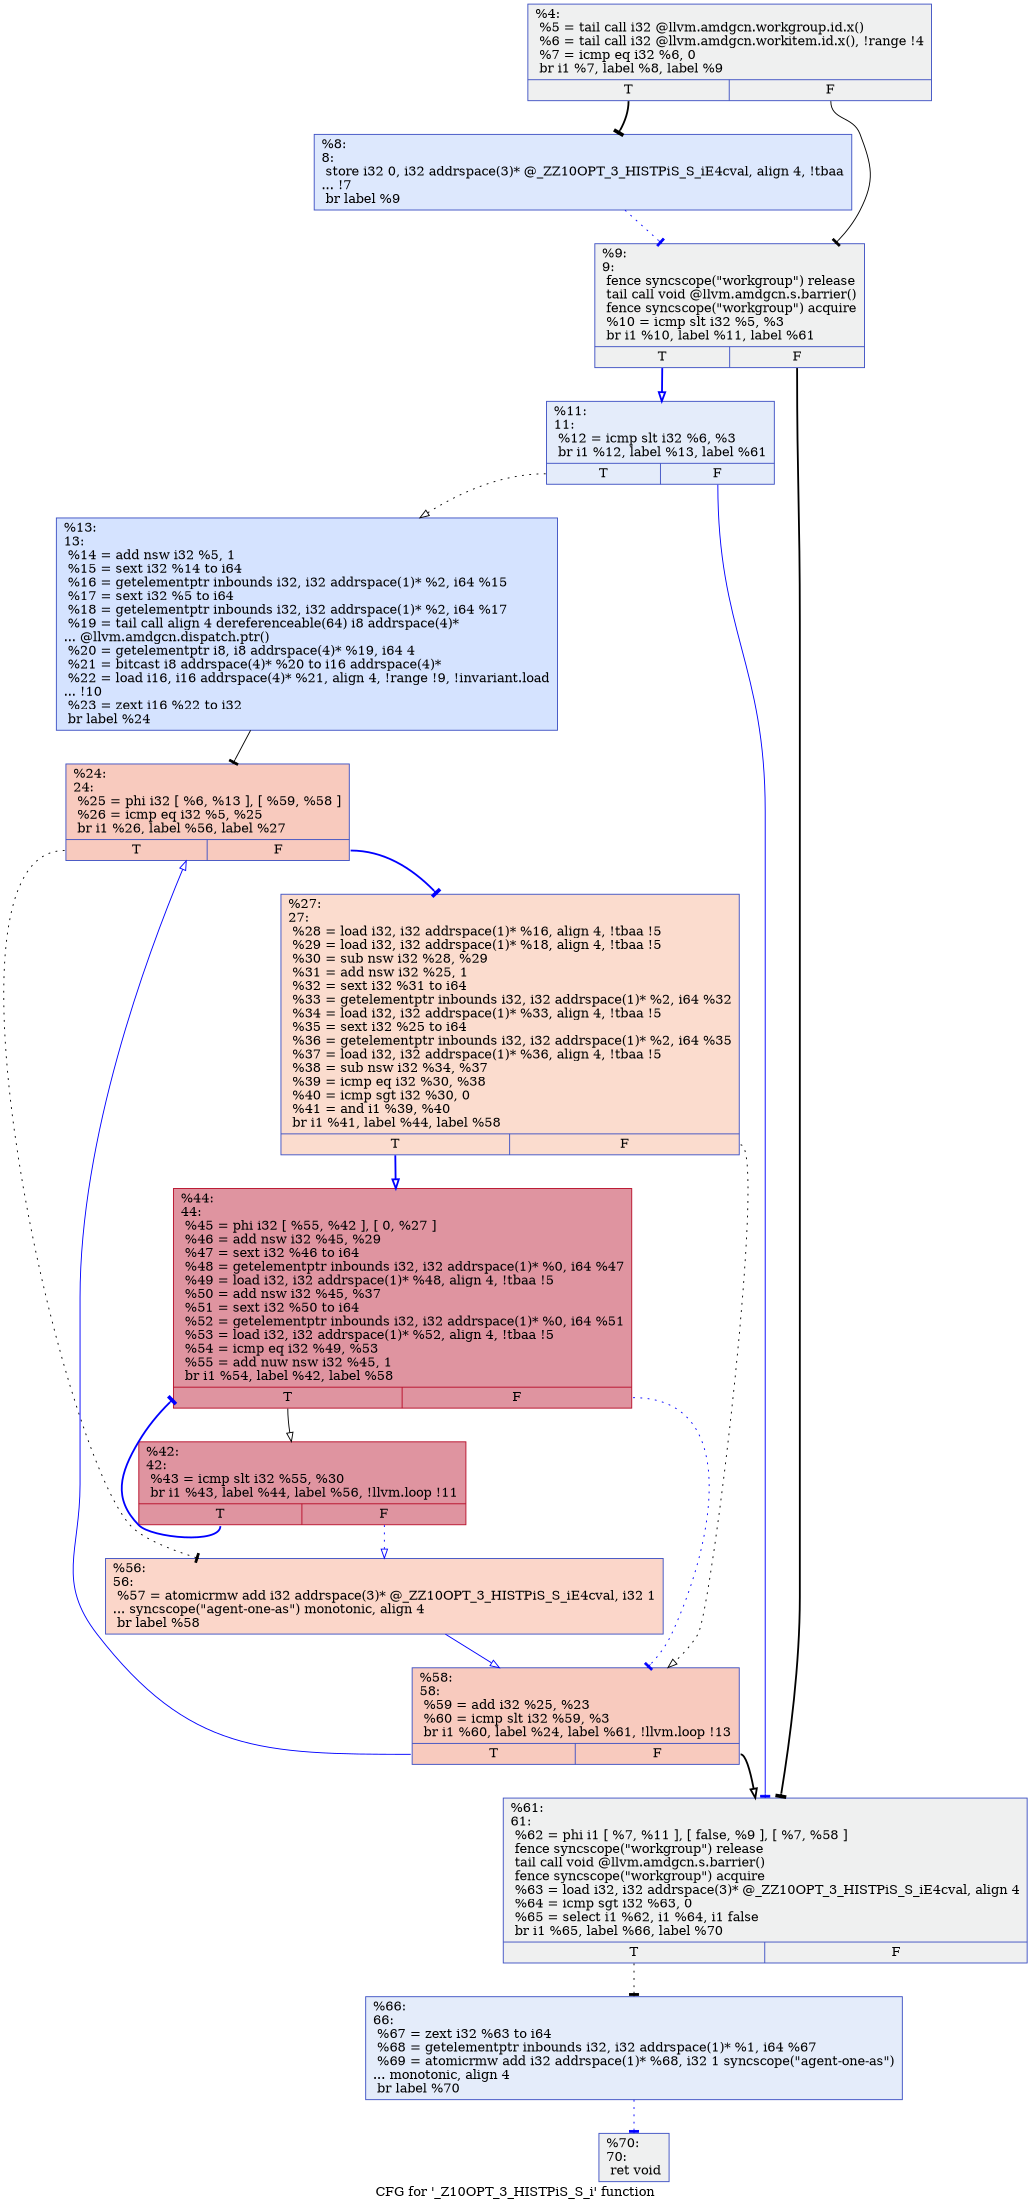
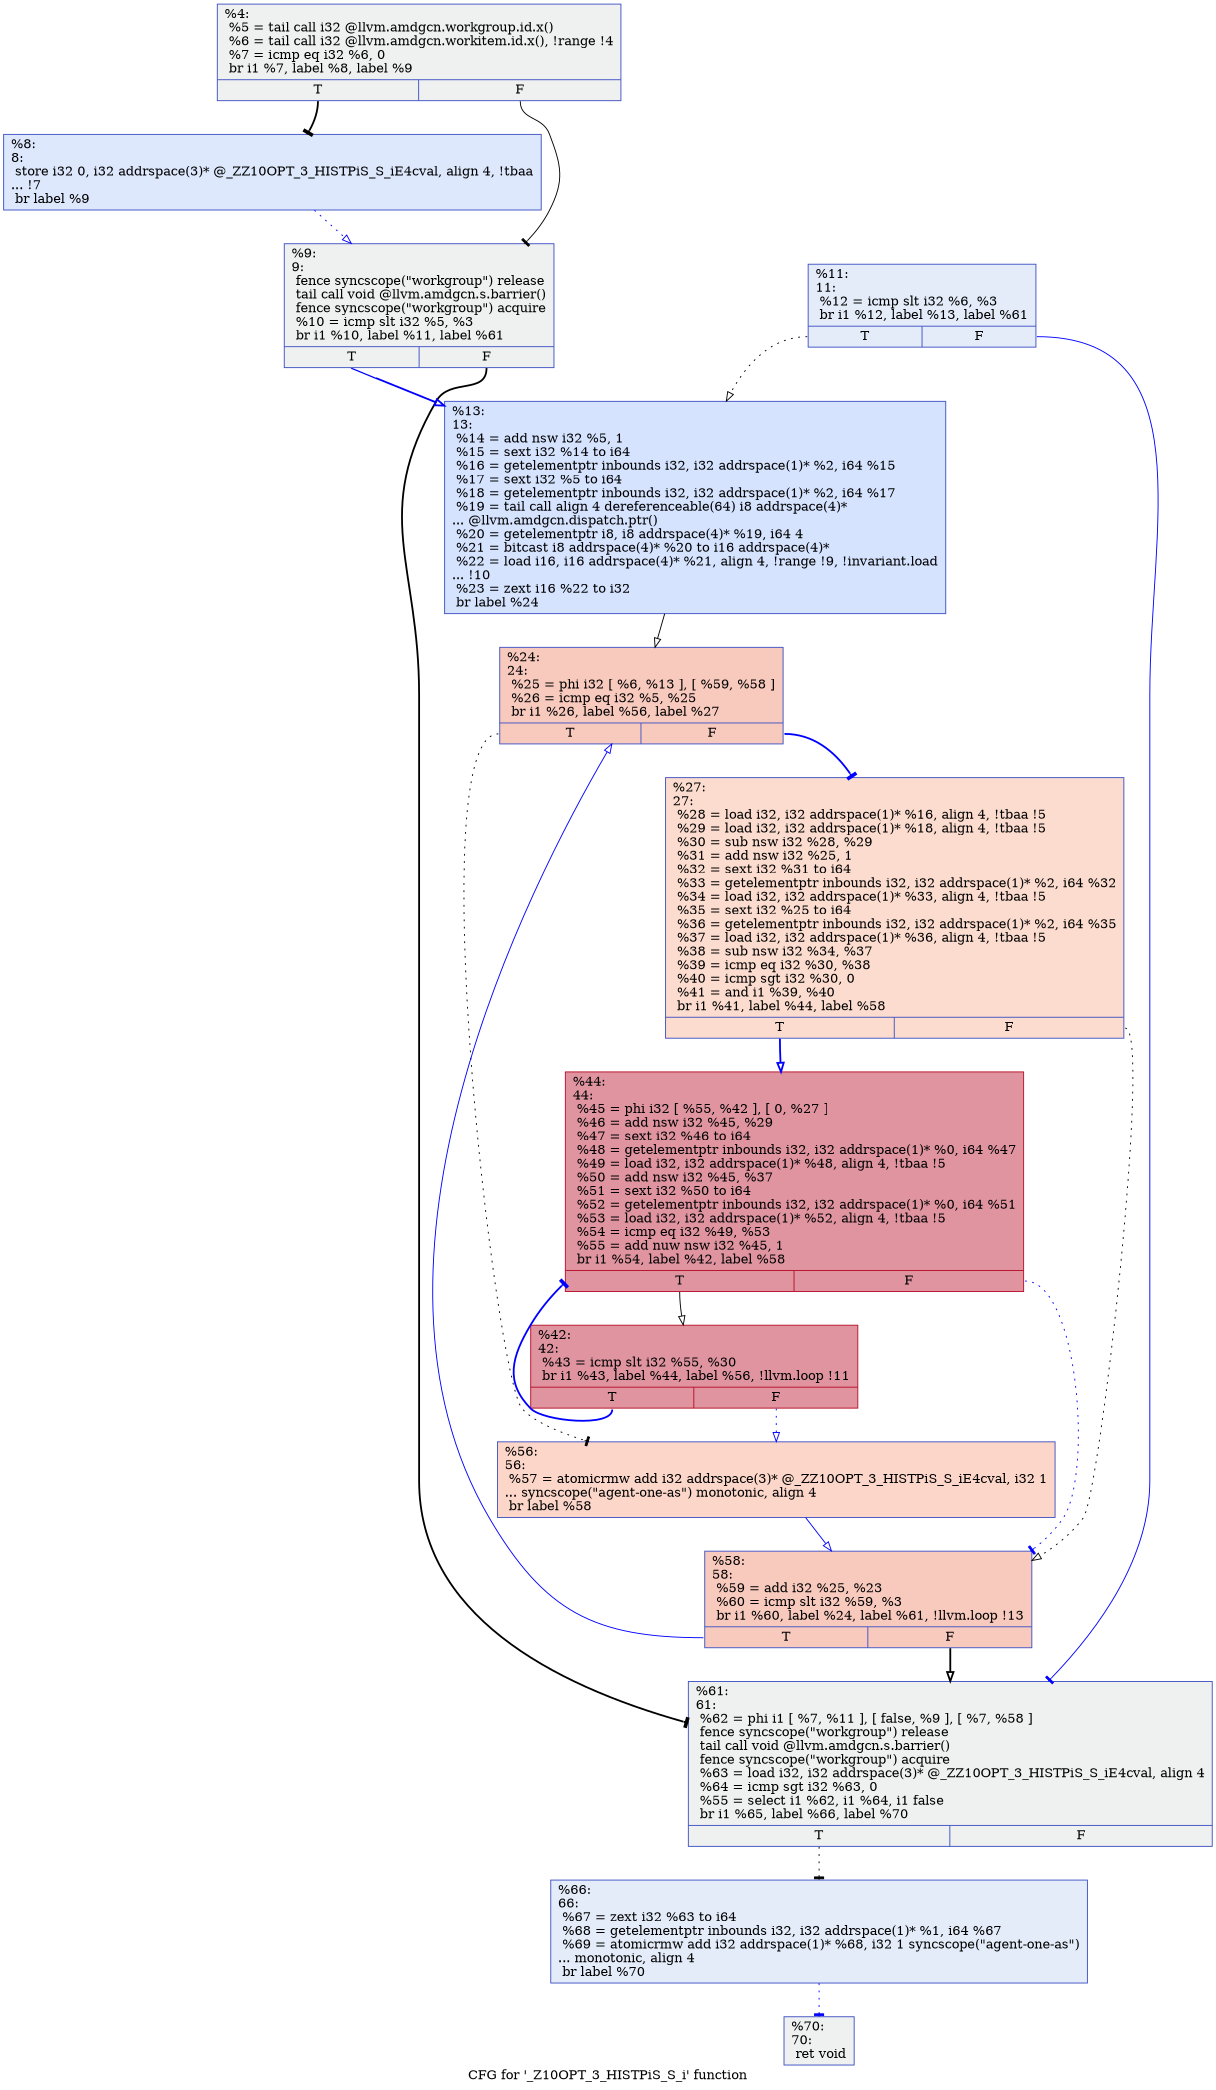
edge "%8:" -> "%9:": arrowhead tee -> onormal
edge "%9:" -> "%11:": now "%9:" -> "%13:"
edge "%13:" -> "%24:": arrowhead tee -> onormal
node "%61:": text "%65 = select i1 %62, i1 %64, i1 false" -> "%55 = select i1 %62, i1 %64, i1 false"
